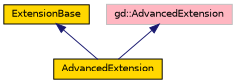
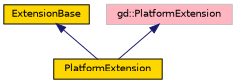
node "gd::AdvancedExtension": label "gd::AdvancedExtension" -> "gd::PlatformExtension"
node "AdvancedExtension": label "AdvancedExtension" -> "PlatformExtension"
